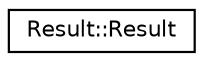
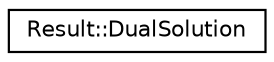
node "Result::Result": label "Result::Result" -> "Result::DualSolution"
